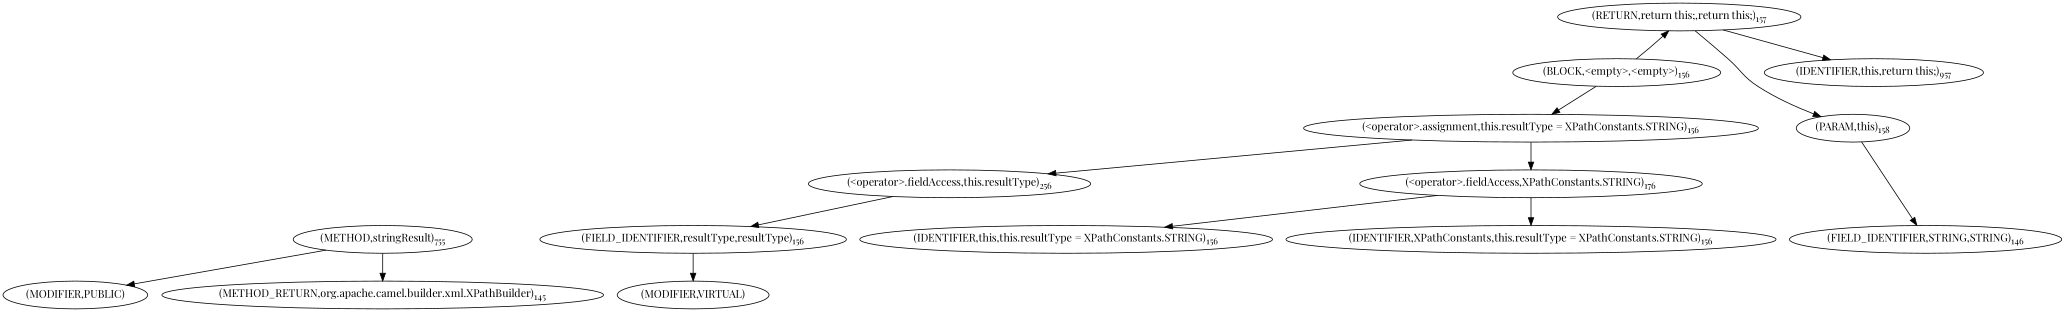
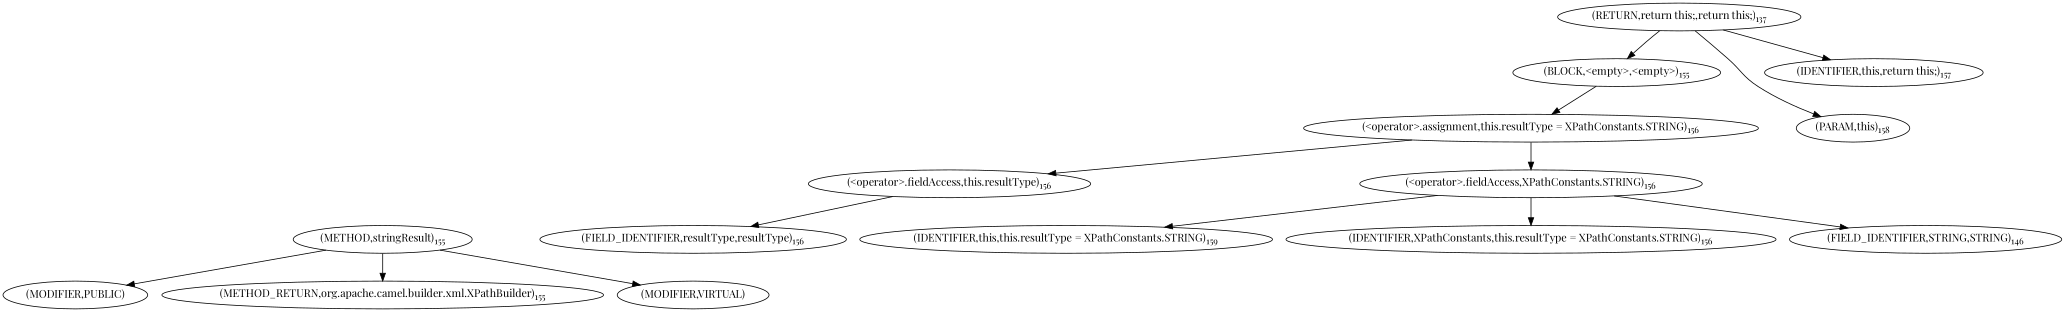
node "(RETURN,return this;,return this;)": text "157" -> "137"
edge "(BLOCK,<empty>,<empty>)" -> "(RETURN,return this;,return this;)": reversed
node "(BLOCK,<empty>,<empty>)": text "156" -> "155"
node "(IDENTIFIER,this,return this;)": text "957" -> "157"
edge "(PARAM,this)" -> "(FIELD_IDENTIFIER,STRING,STRING)": now "(<operator>.fieldAccess,XPathConstants.STRING)" -> "(FIELD_IDENTIFIER,STRING,STRING)"
node "(<operator>.fieldAccess,this.resultType)": text "256" -> "156"
node "(<operator>.fieldAccess,XPathConstants.STRING)": text "176" -> "156"
node "(METHOD,stringResult)": text "755" -> "155"
node "(IDENTIFIER,this,this.resultType = XPathConstants.STRING)": text "156" -> "159"
edge "(FIELD_IDENTIFIER,resultType,resultType)" -> "(MODIFIER,VIRTUAL)": now "(METHOD,stringResult)" -> "(MODIFIER,VIRTUAL)"
node "(METHOD_RETURN,org.apache.camel.builder.xml.XPathBuilder)": text "145" -> "155"
